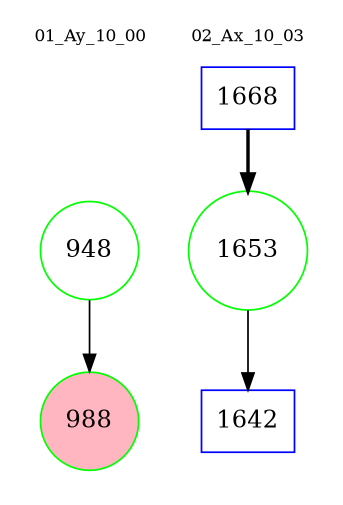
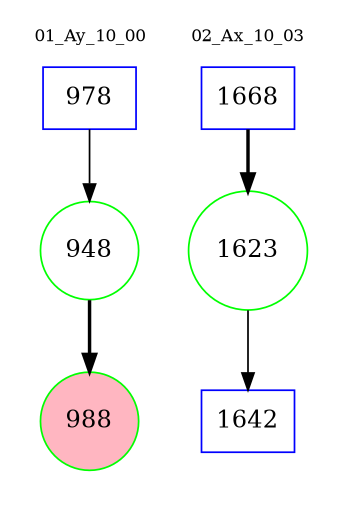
node "978": added
node "1653": label "1653" -> "1623"
edge "948" -> "988": style solid -> bold
